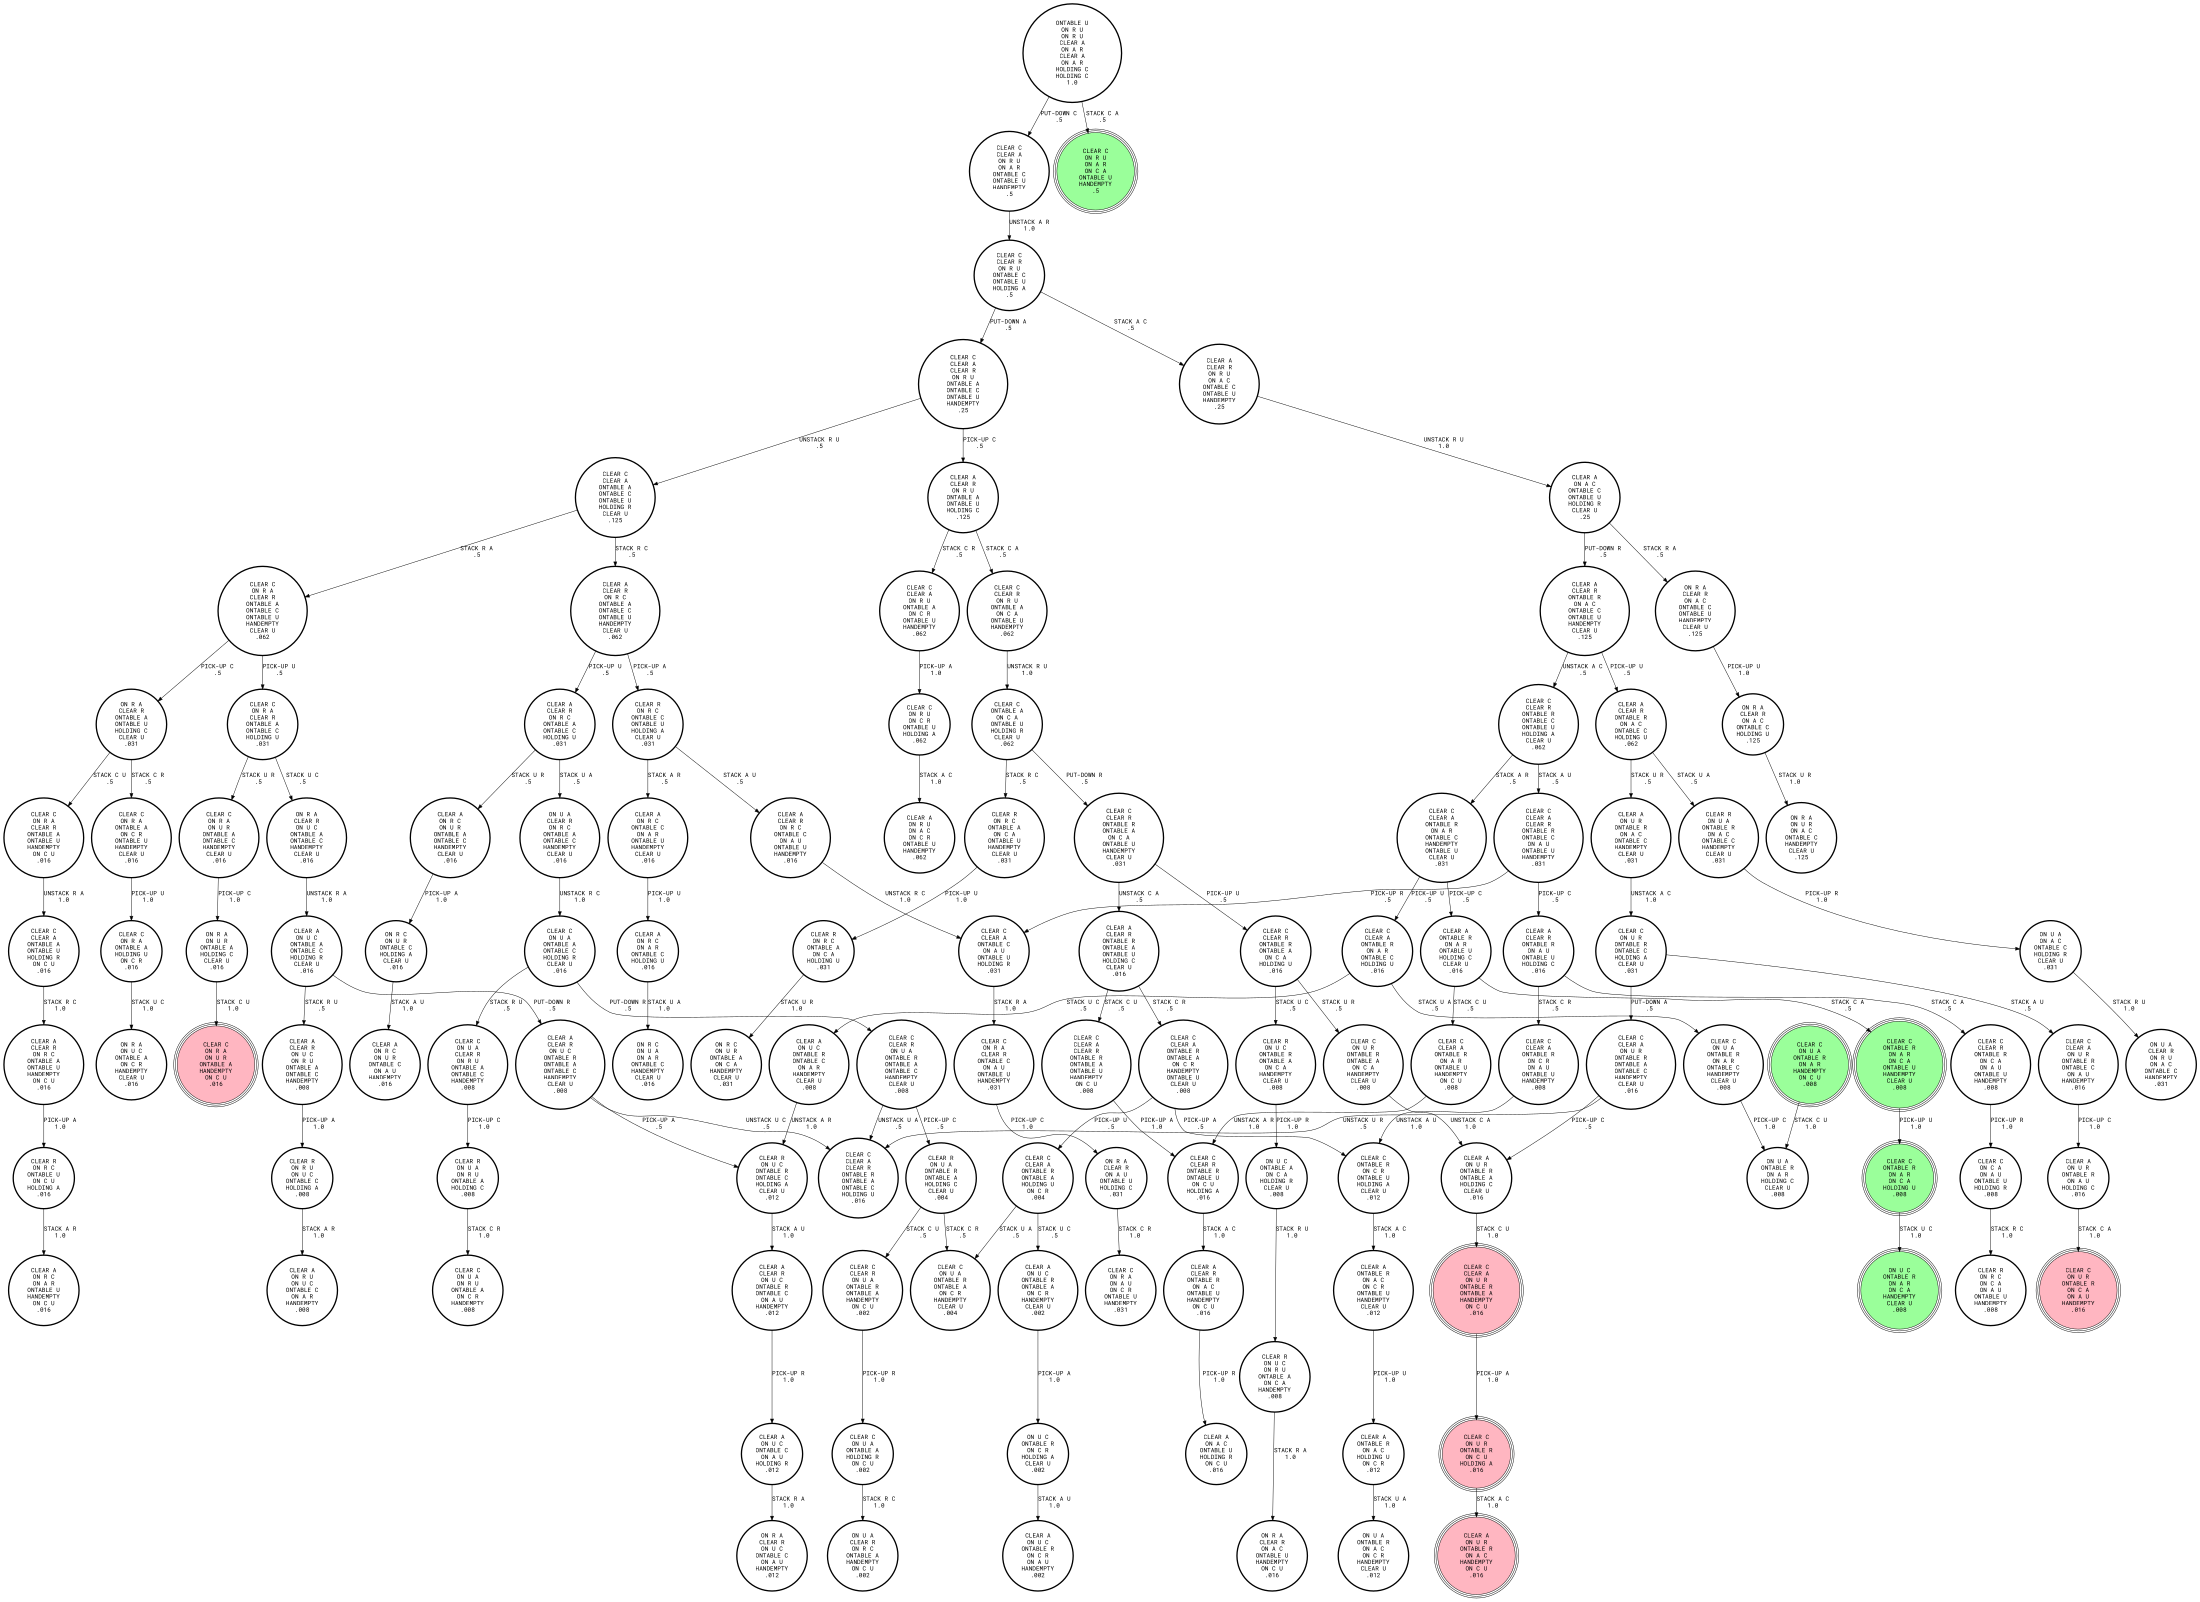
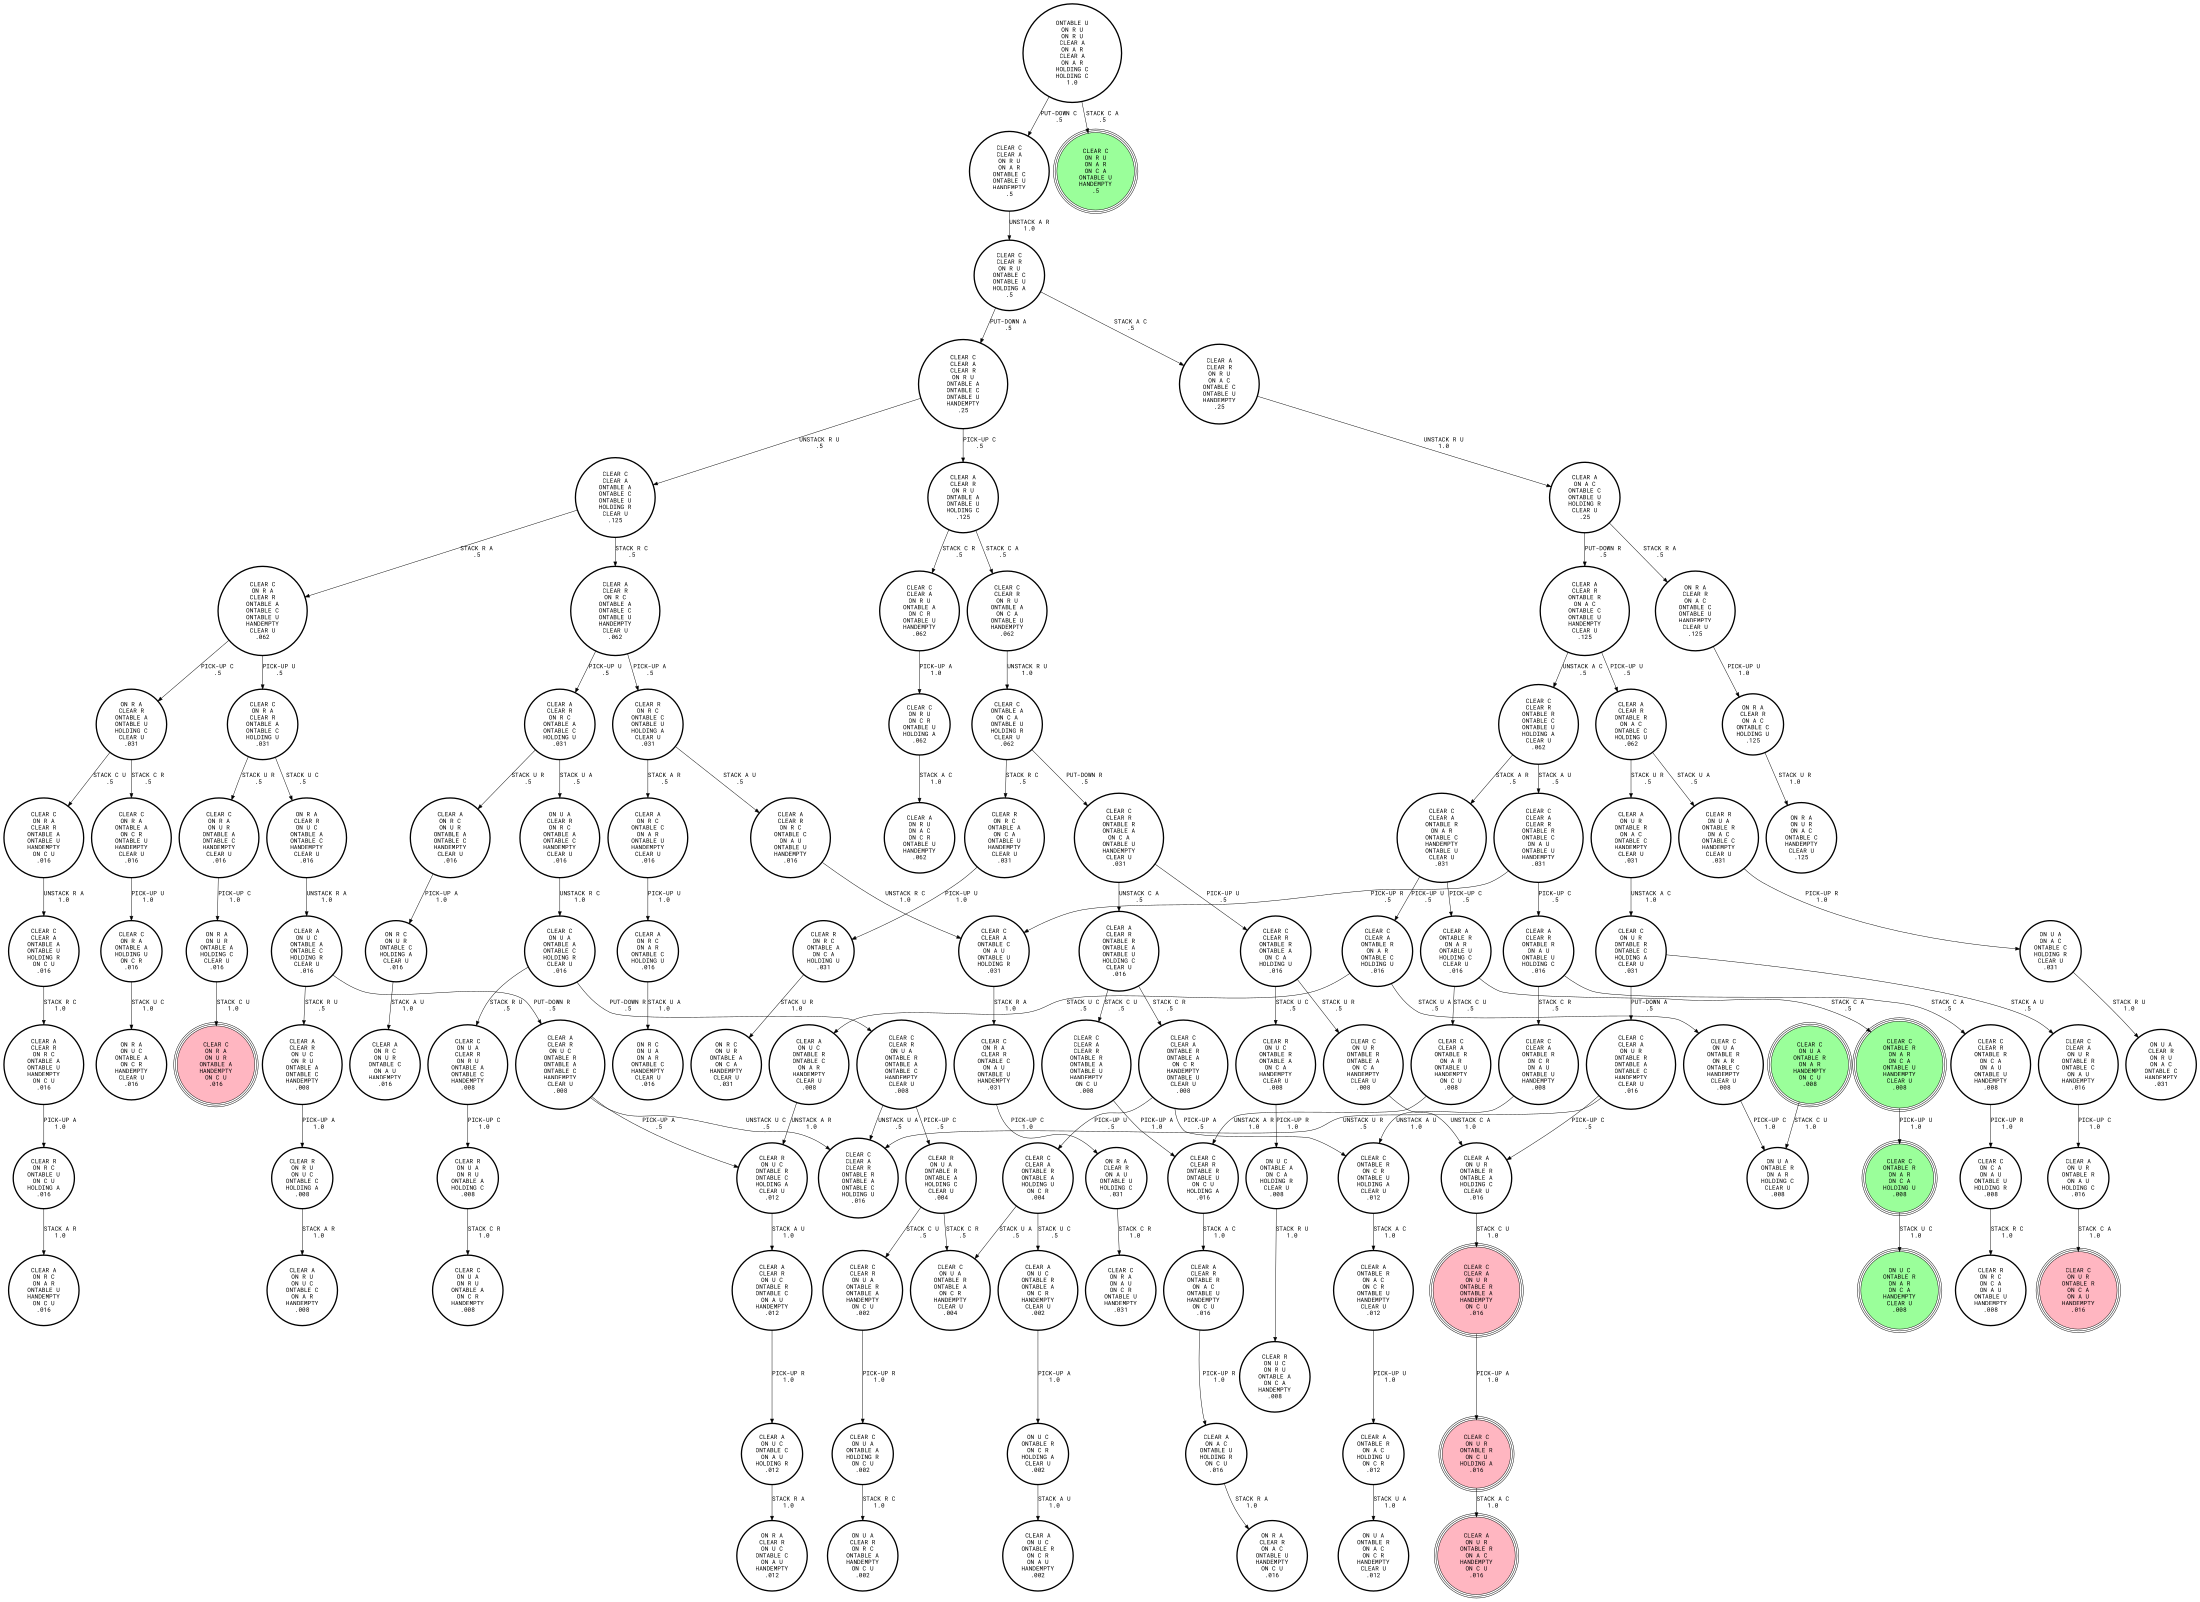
edge "CLEAR R ON U C ON R U ONTABLE A ON C A HANDEMPTY .008" -> "ON R A CLEAR R ON A C ONTABLE U HANDEMPTY ON C U .016": now "CLEAR A ON A C ONTABLE U HOLDING R ON C U .016" -> "ON R A CLEAR R ON A C ONTABLE U HANDEMPTY ON C U .016"
